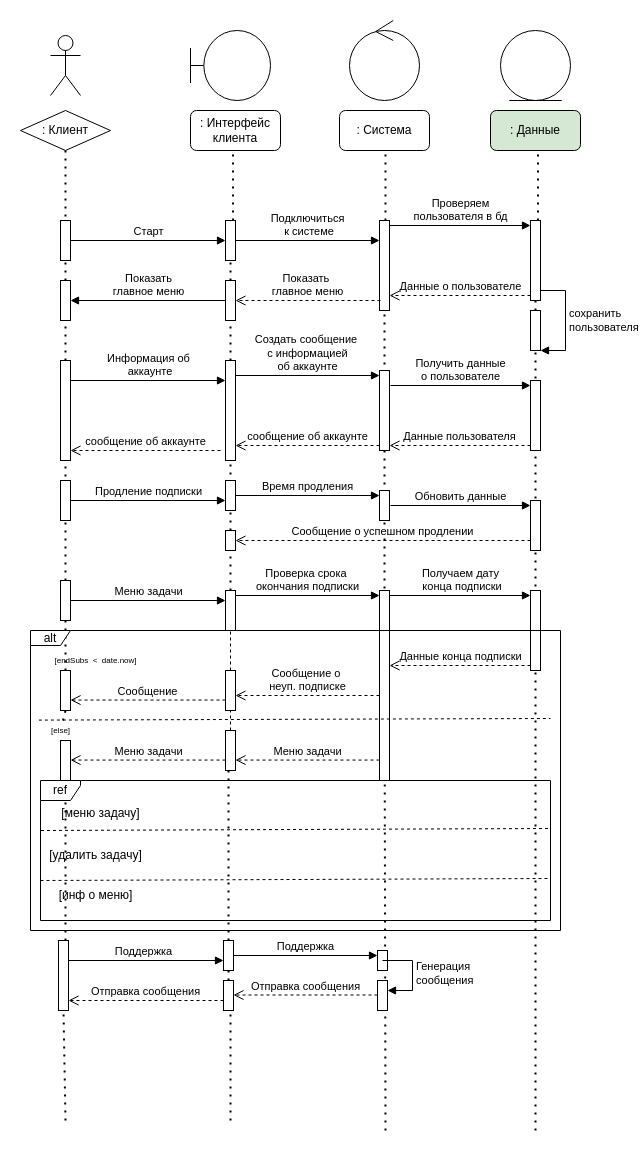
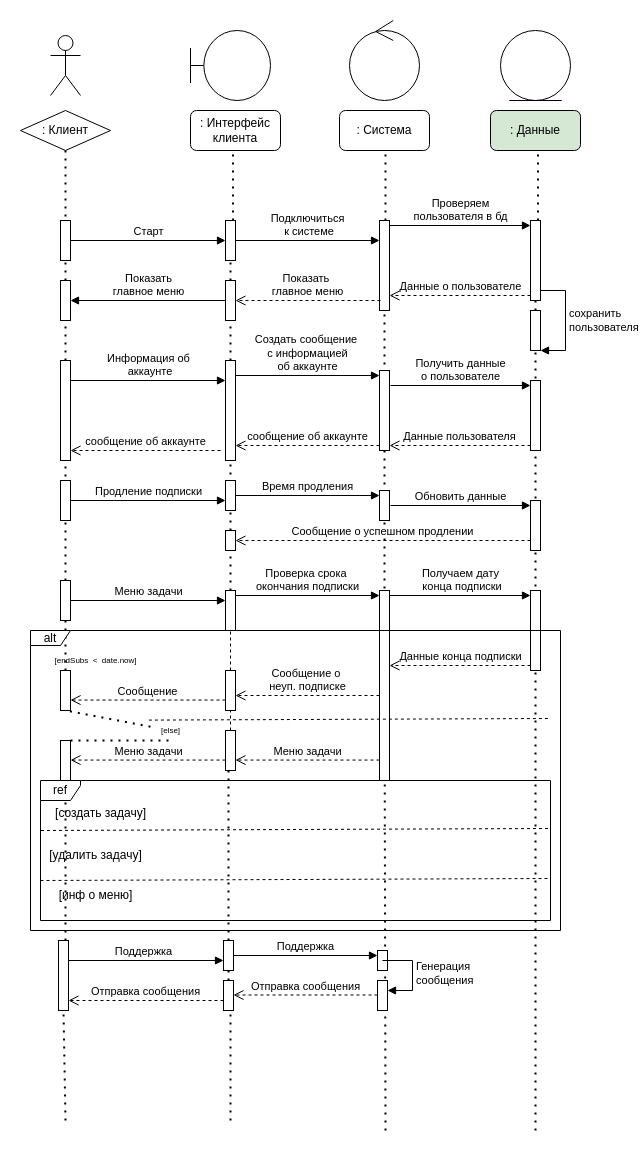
node "[else]": moved (61, 731) -> (171, 731)
node "[меню задачу]": label "[меню задачу]" -> "[создать задачу]"
